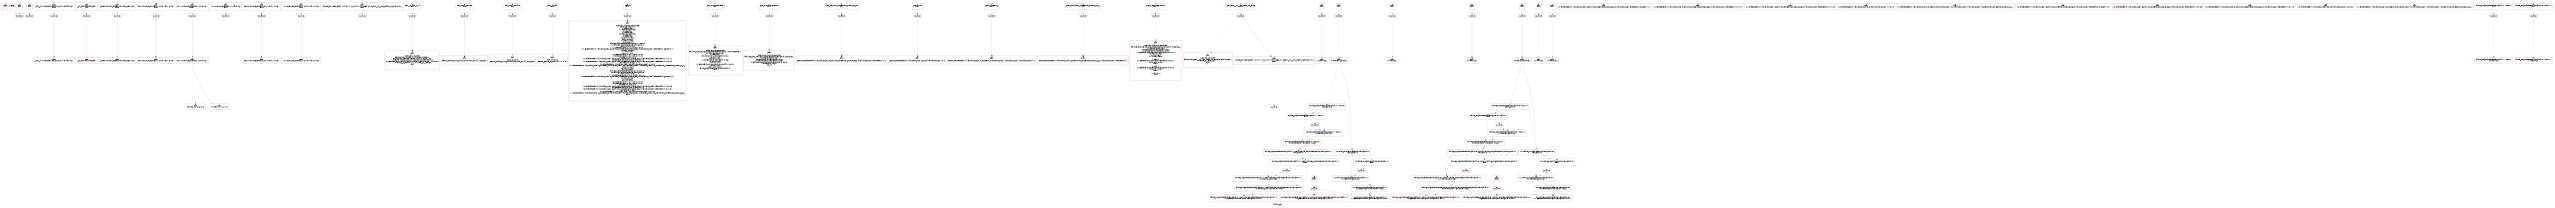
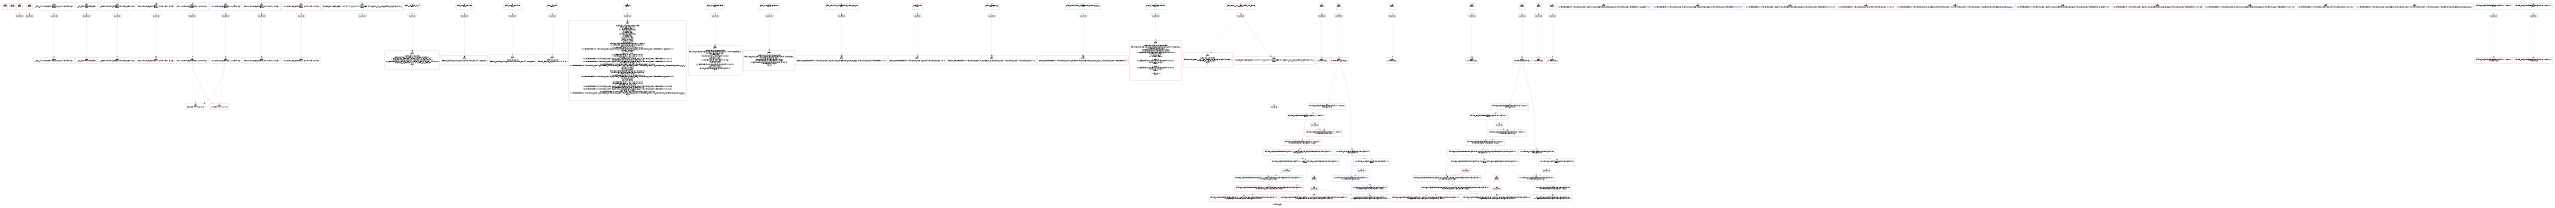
node "23": added
